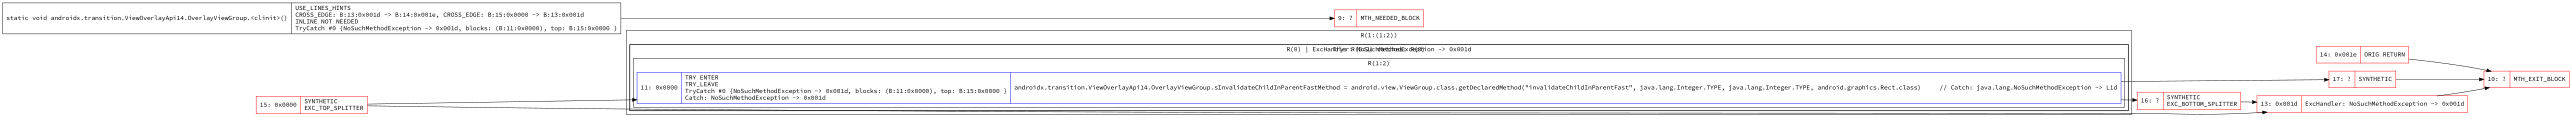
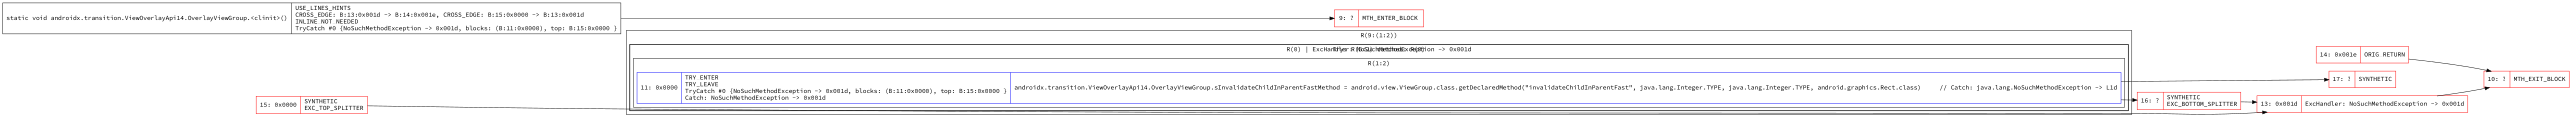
node "9: ?": text "MTH_NEEDED_BLOCK" -> "MTH_ENTER_BLOCK"
cluster "R(1:(1:2))": label "R(1:(1:2))" -> "R(9:(1:2))"
edge "17: ?" -> "10: ?": removed
edge "15: 0x0000" -> "11: 0x0000": removed
